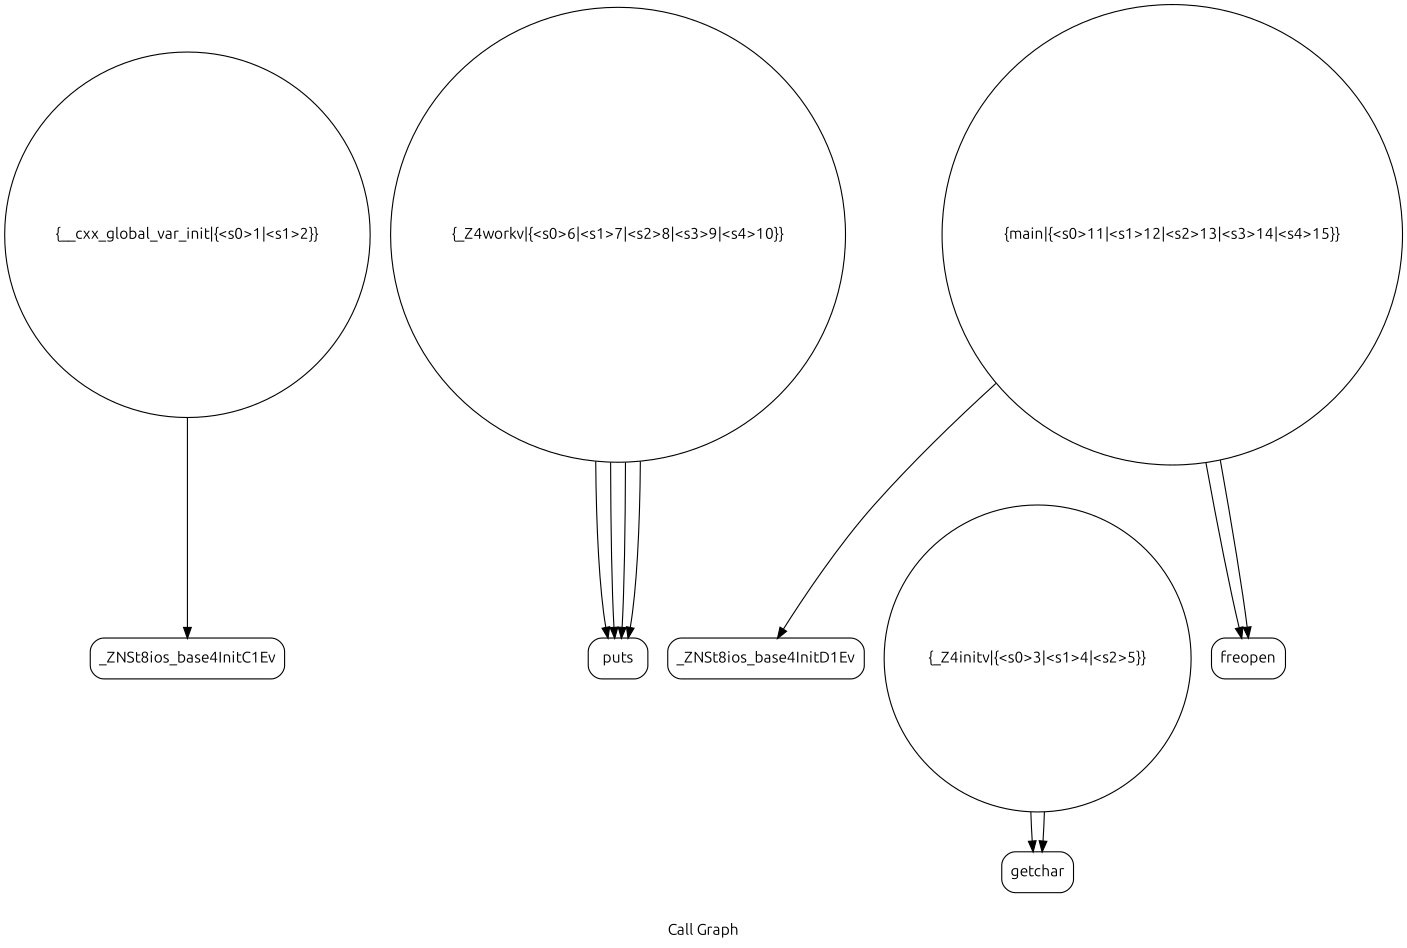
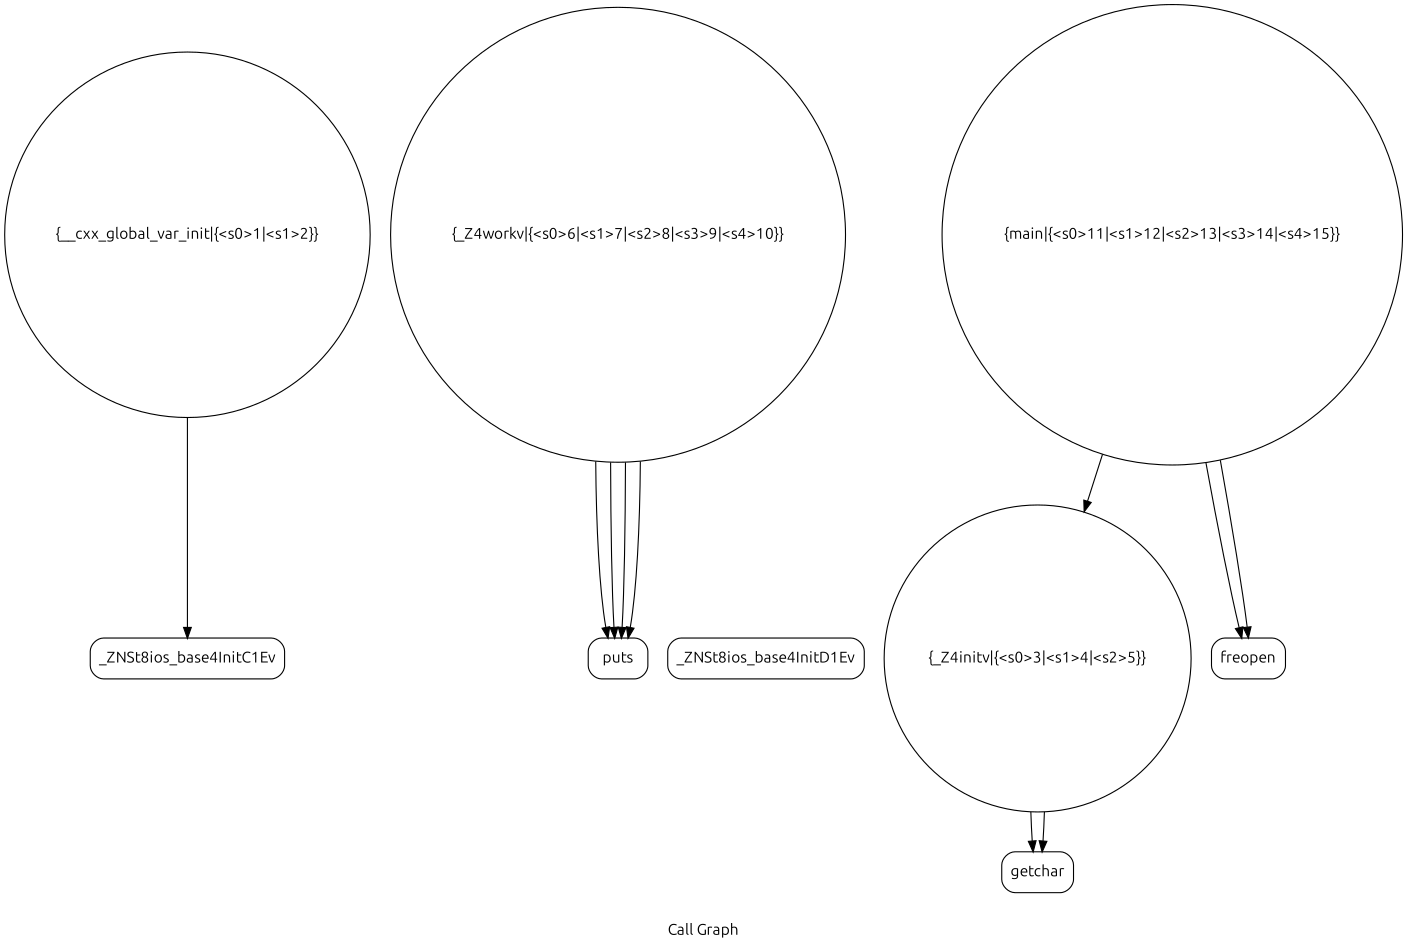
edge "{main|{<s0>11|<s1>12|<s2>13|<s3>14|<s4>15}}" -> "_ZNSt8ios_base4InitD1Ev": now "{main|{<s0>11|<s1>12|<s2>13|<s3>14|<s4>15}}" -> "{_Z4initv|{<s0>3|<s1>4|<s2>5}}"
